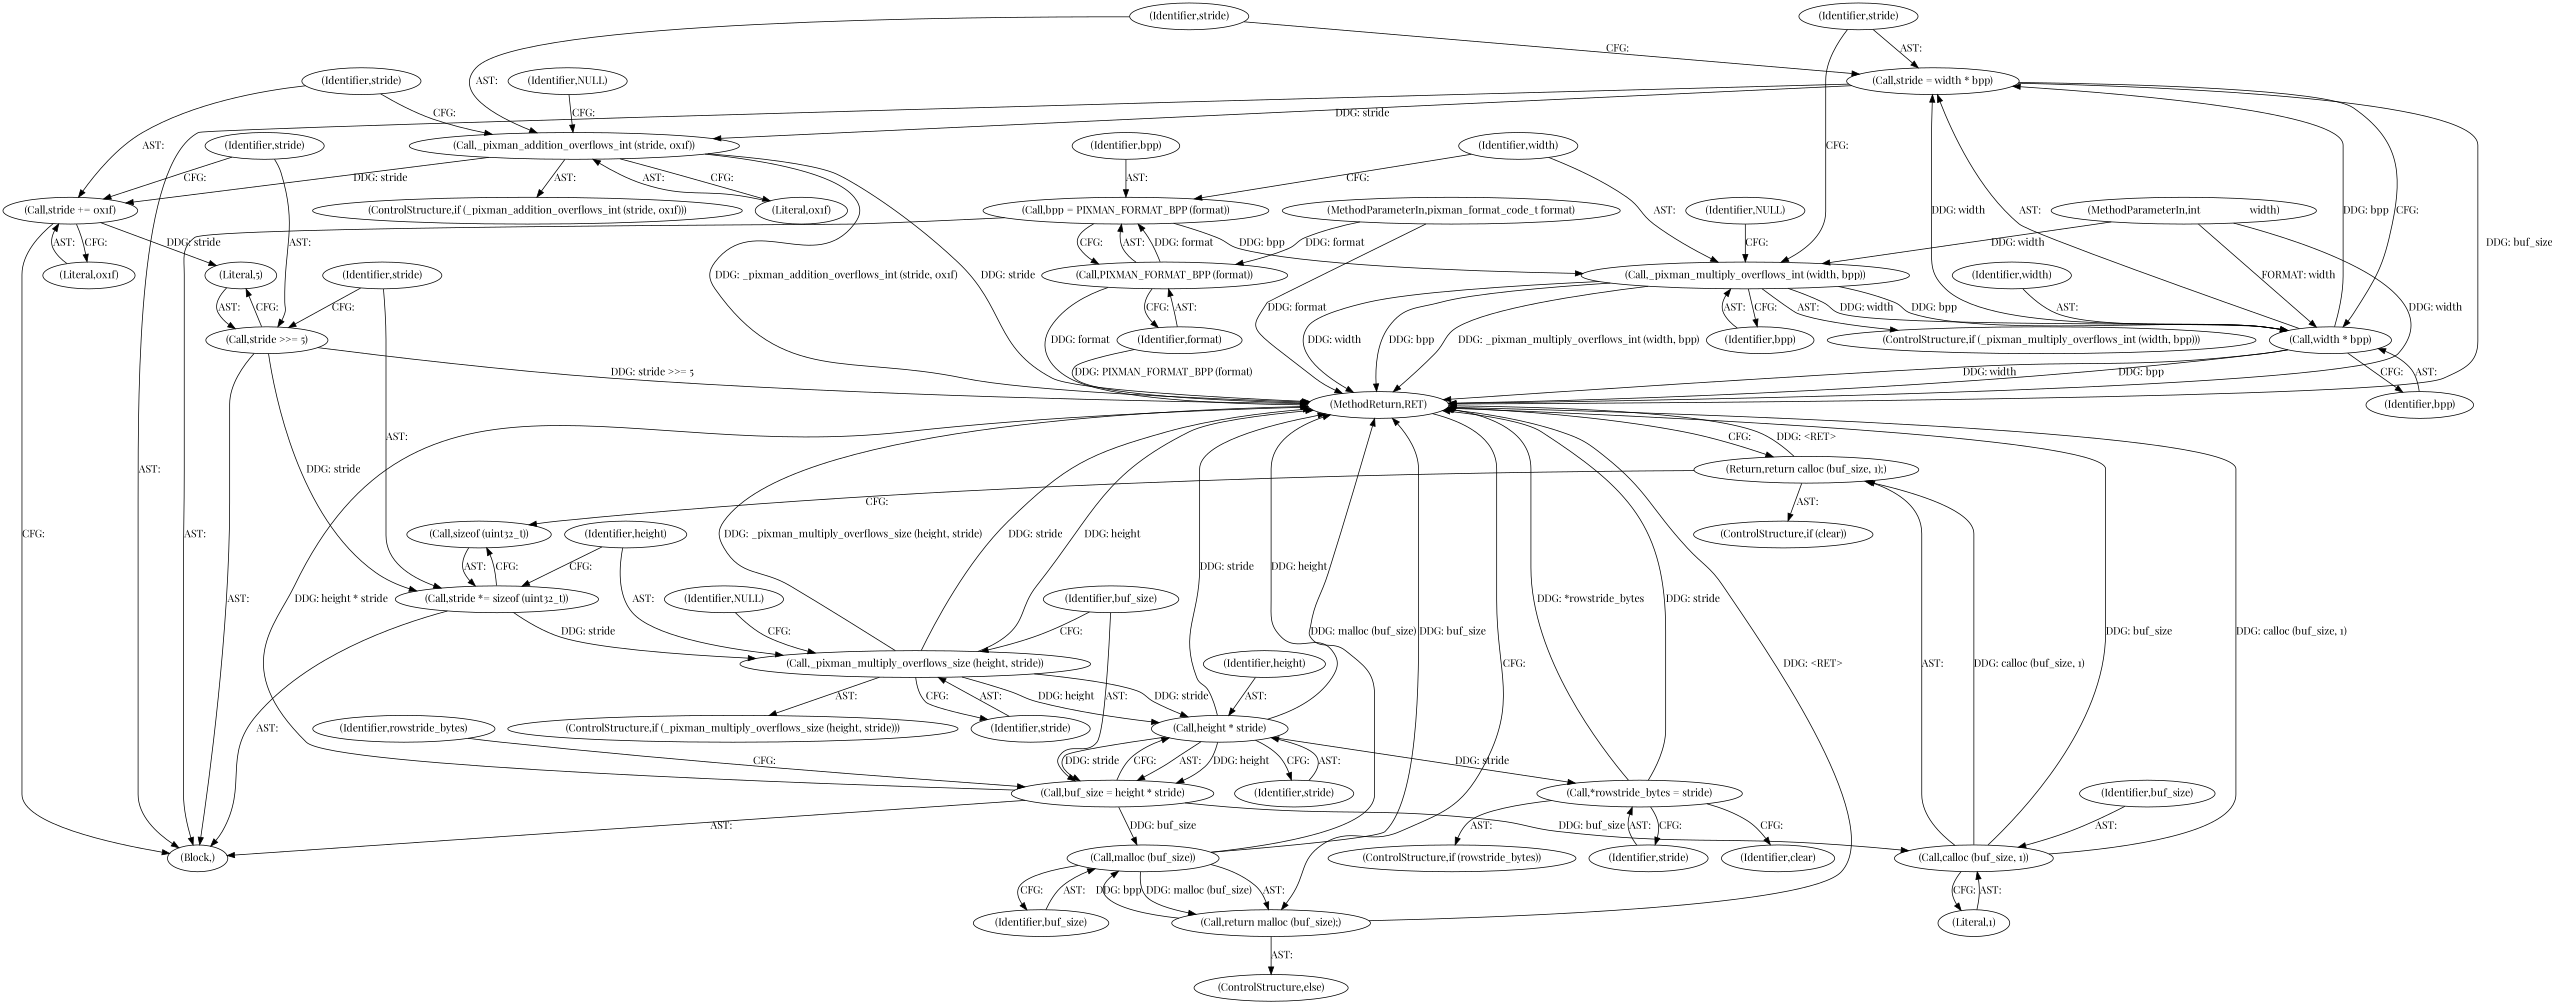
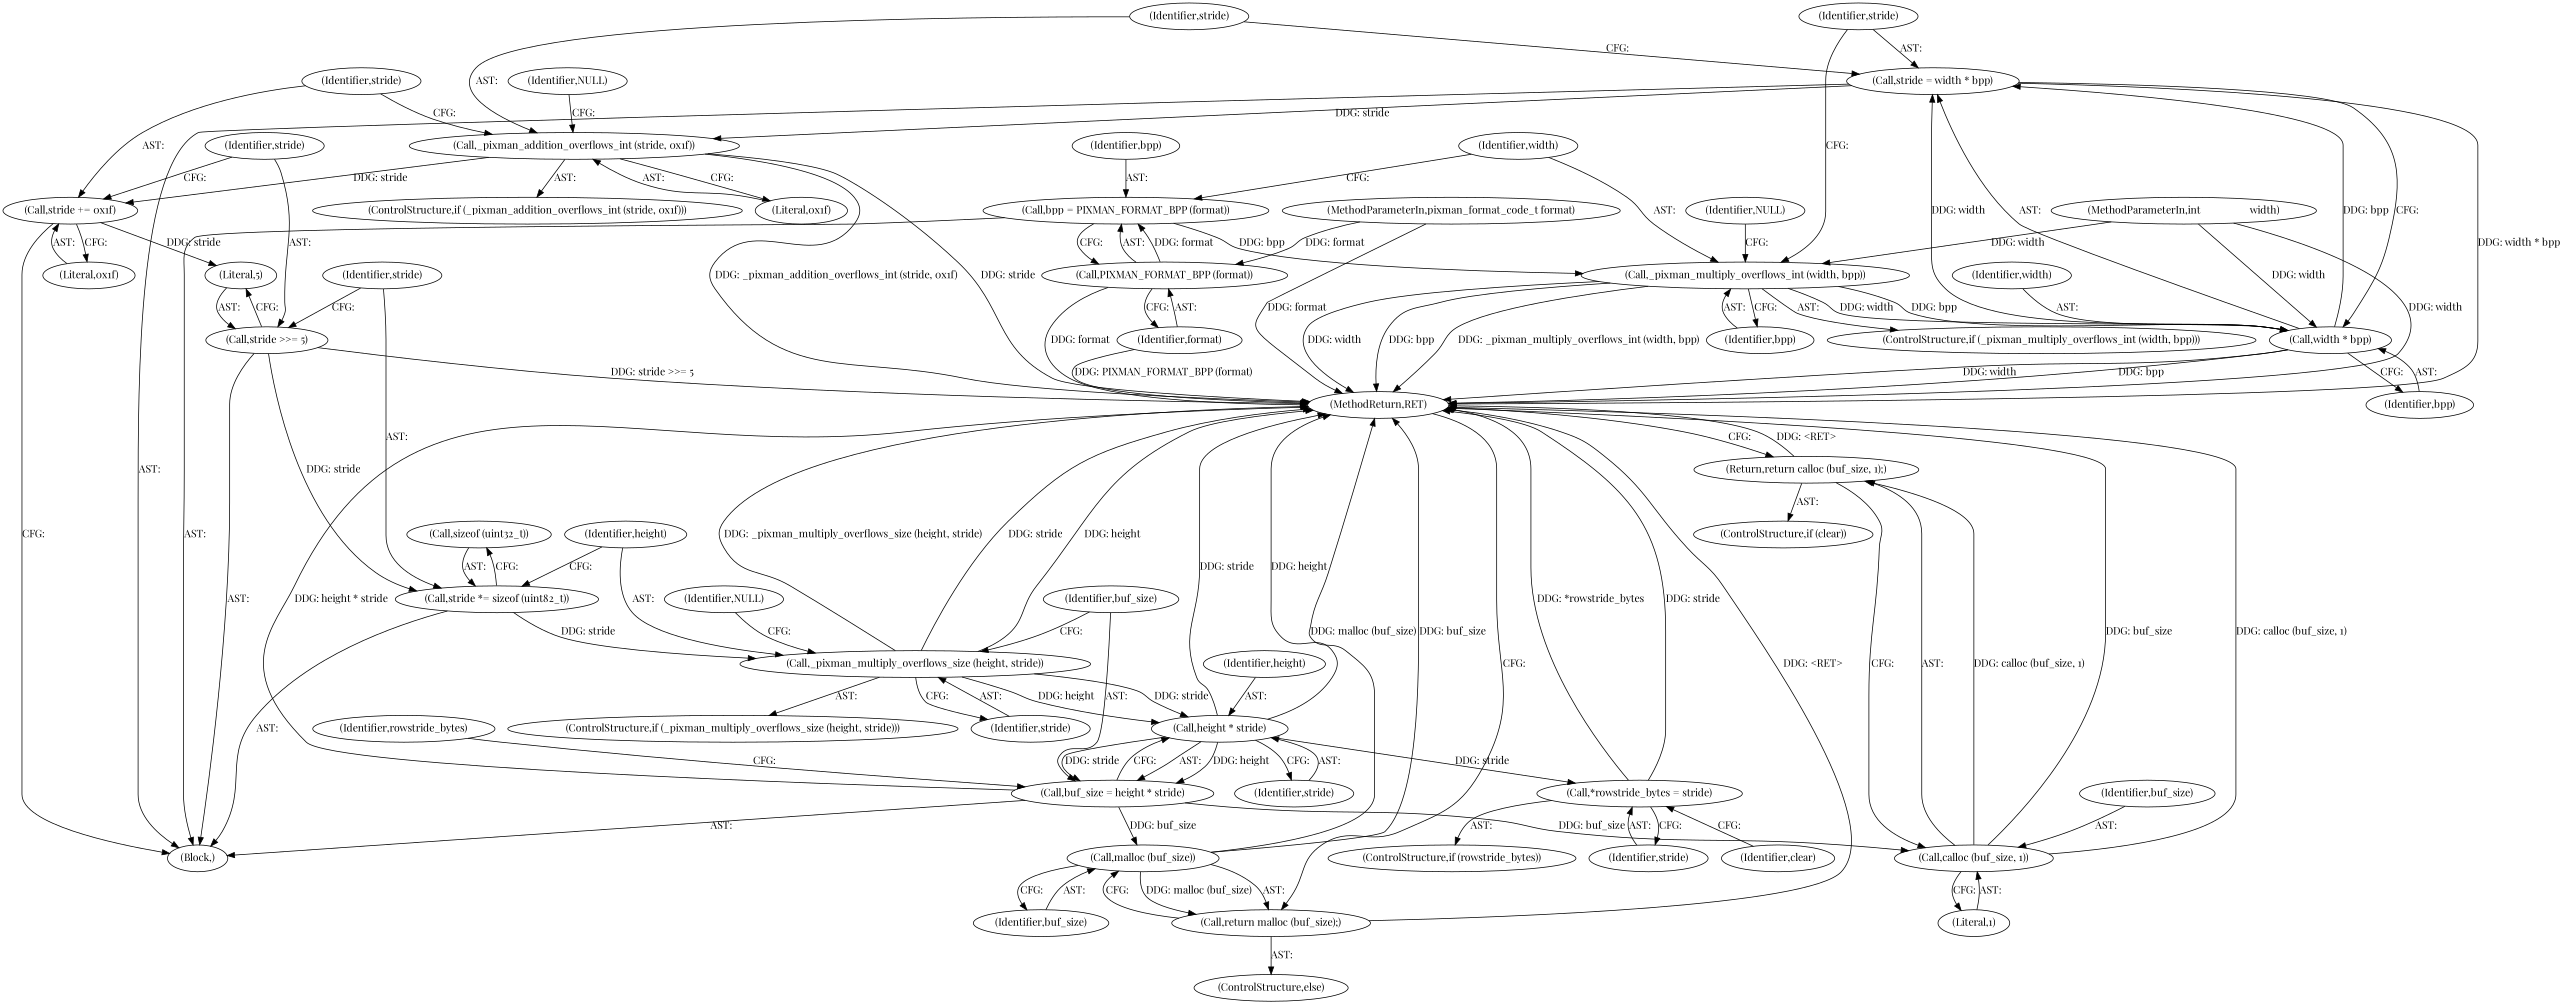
edge "(Call,stride = width * bpp)" -> "(MethodReturn,RET)": label "DDG: buf_size" -> "DDG: width * bpp"
edge "(MethodParameterIn,int                  width)" -> "(Call,width * bpp)": label "FORMAT: width" -> "DDG: width"
edge "(Return,return calloc (buf_size, 1);)" -> "(Call,sizeof (uint32_t))": now "(Return,return calloc (buf_size, 1);)" -> "(Call,calloc (buf_size, 1))"
node "(Call,stride *= sizeof (uint32_t))": label "(Call,stride *= sizeof (uint32_t))" -> "(Call,stride *= sizeof (uint82_t))"
edge "(Call,*rowstride_bytes = stride)" -> "(Identifier,clear)": reversed
edge "(Call,return malloc (buf_size);)" -> "(Call,malloc (buf_size))": label "DDG: bpp" -> "CFG: "
